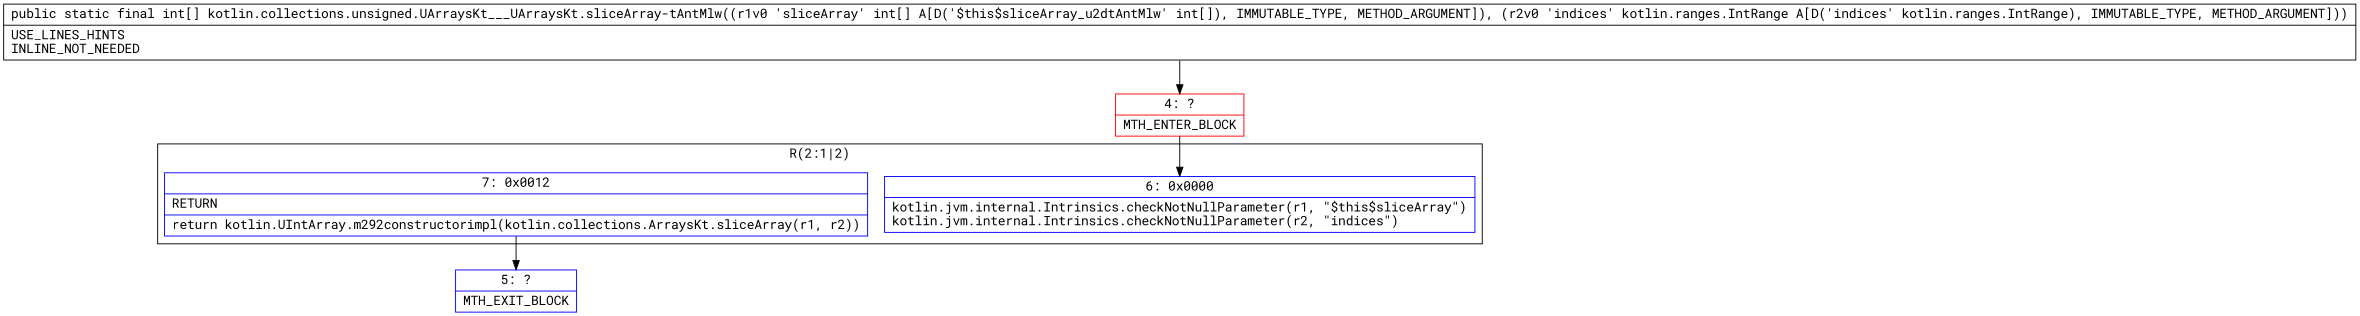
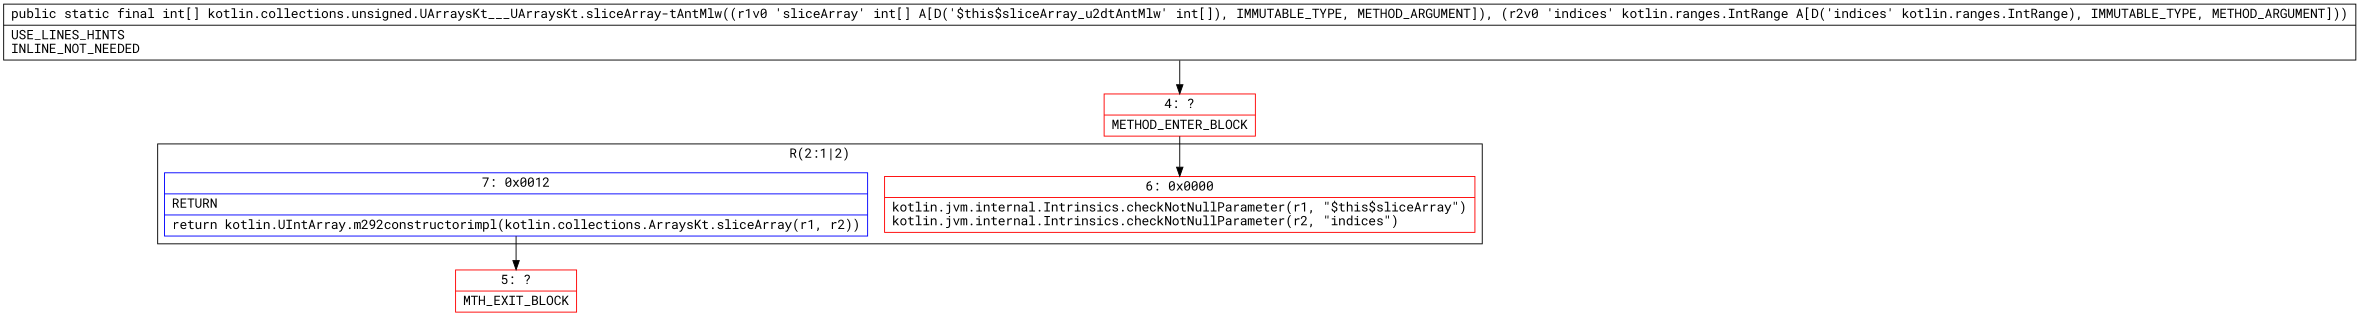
node "4: ?": text "MTH_ENTER_BLOCK" -> "METHOD_ENTER_BLOCK"
node "6: 0x0000": color blue -> red
node "5: ?": color blue -> red
